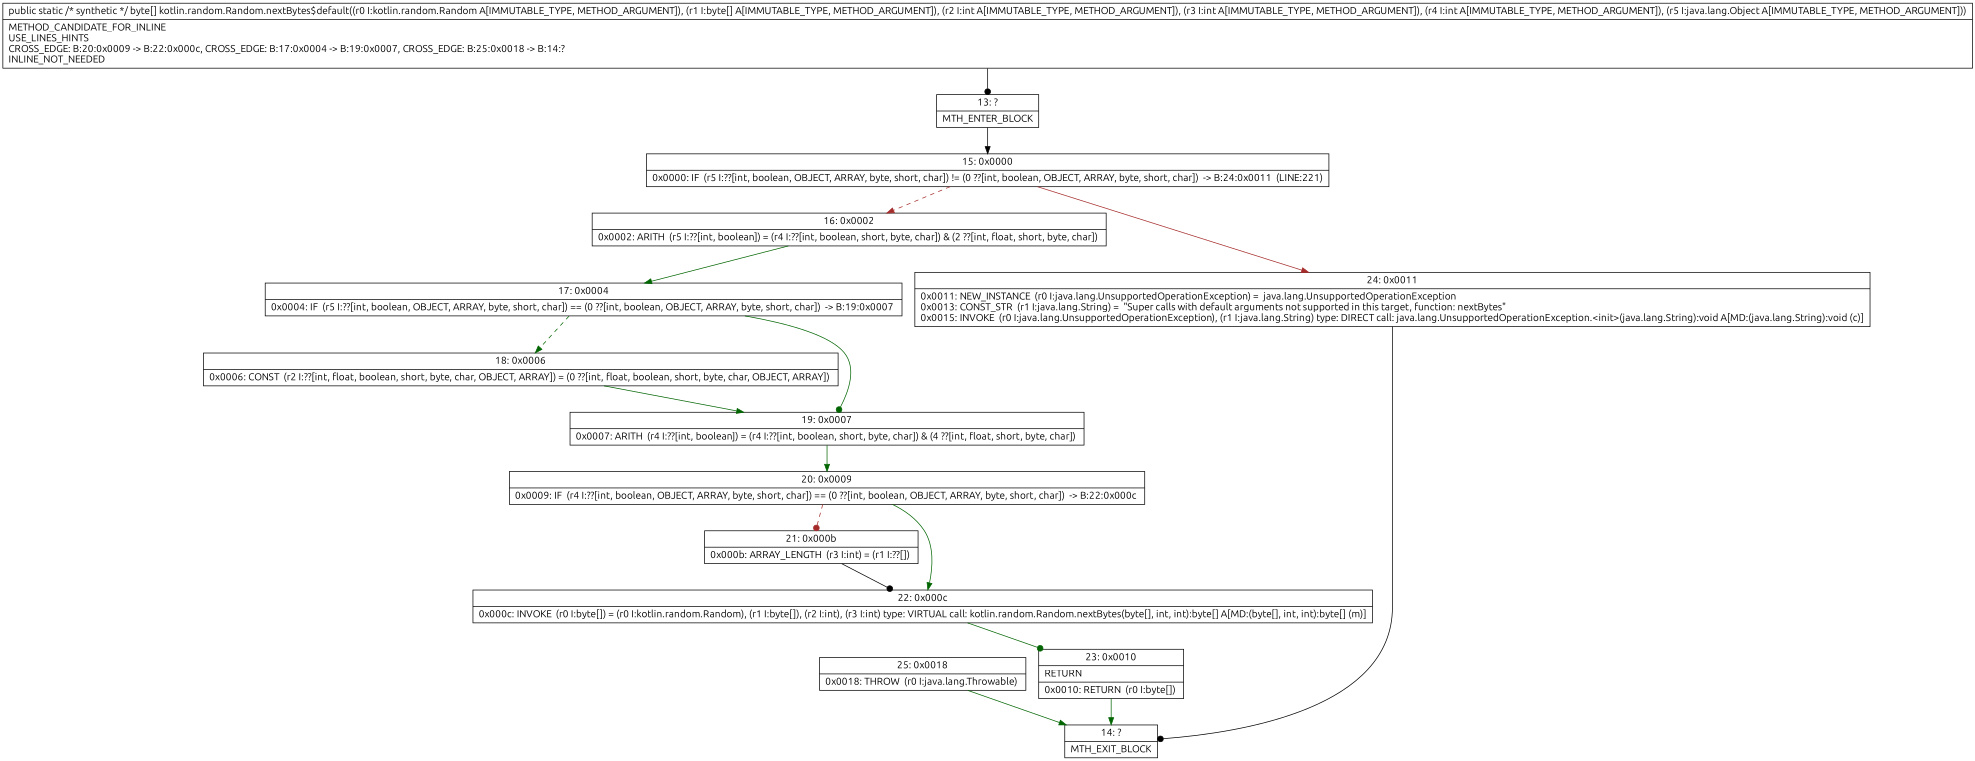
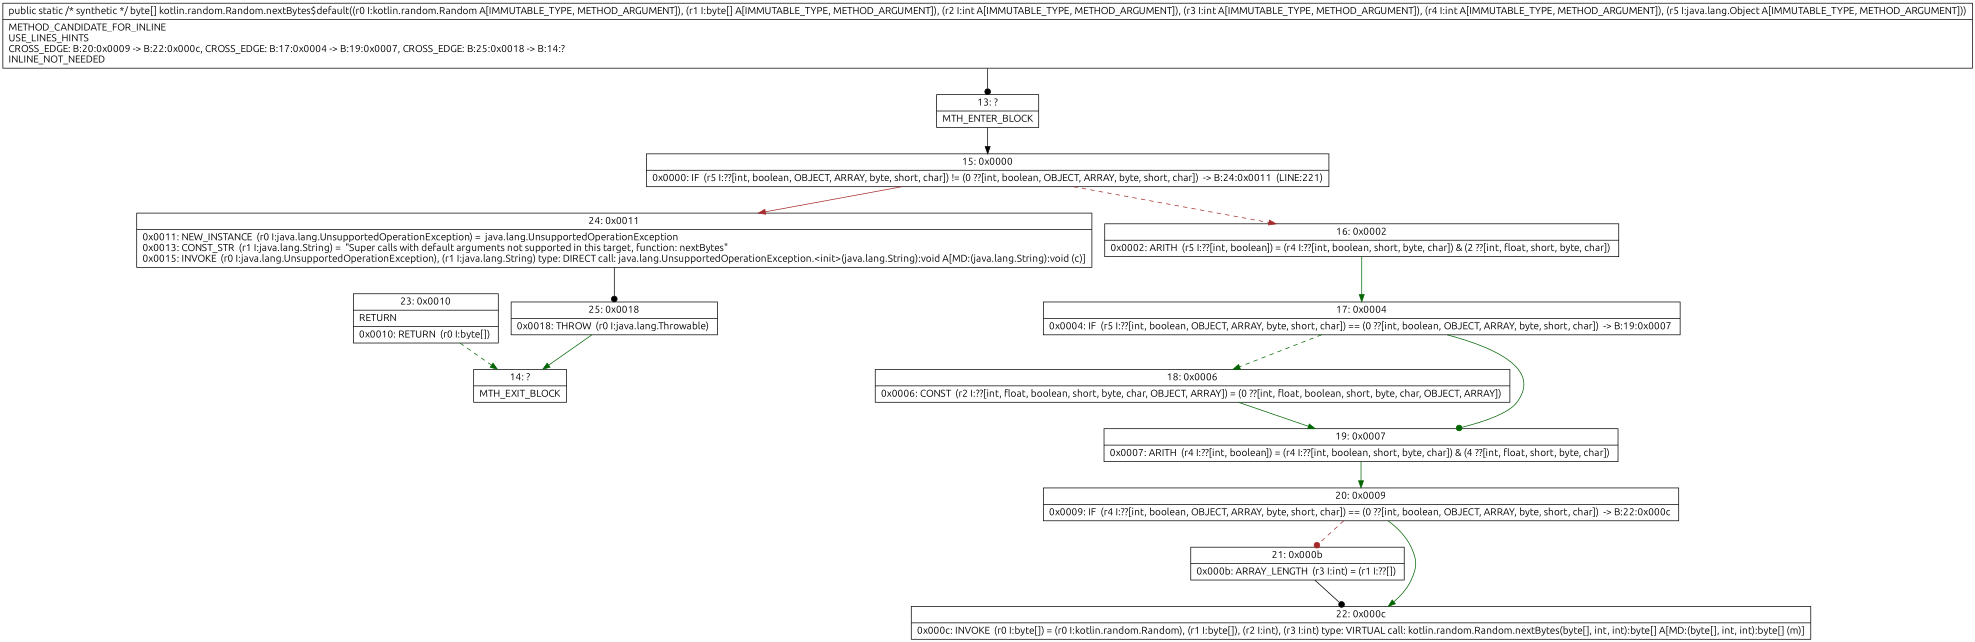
edge "24: 0x0011" -> "14: ?": now "24: 0x0011" -> "25: 0x0018"
edge "22: 0x000c" -> "23: 0x0010": removed
edge "23: 0x0010" -> "14: ?": style solid -> dashed
